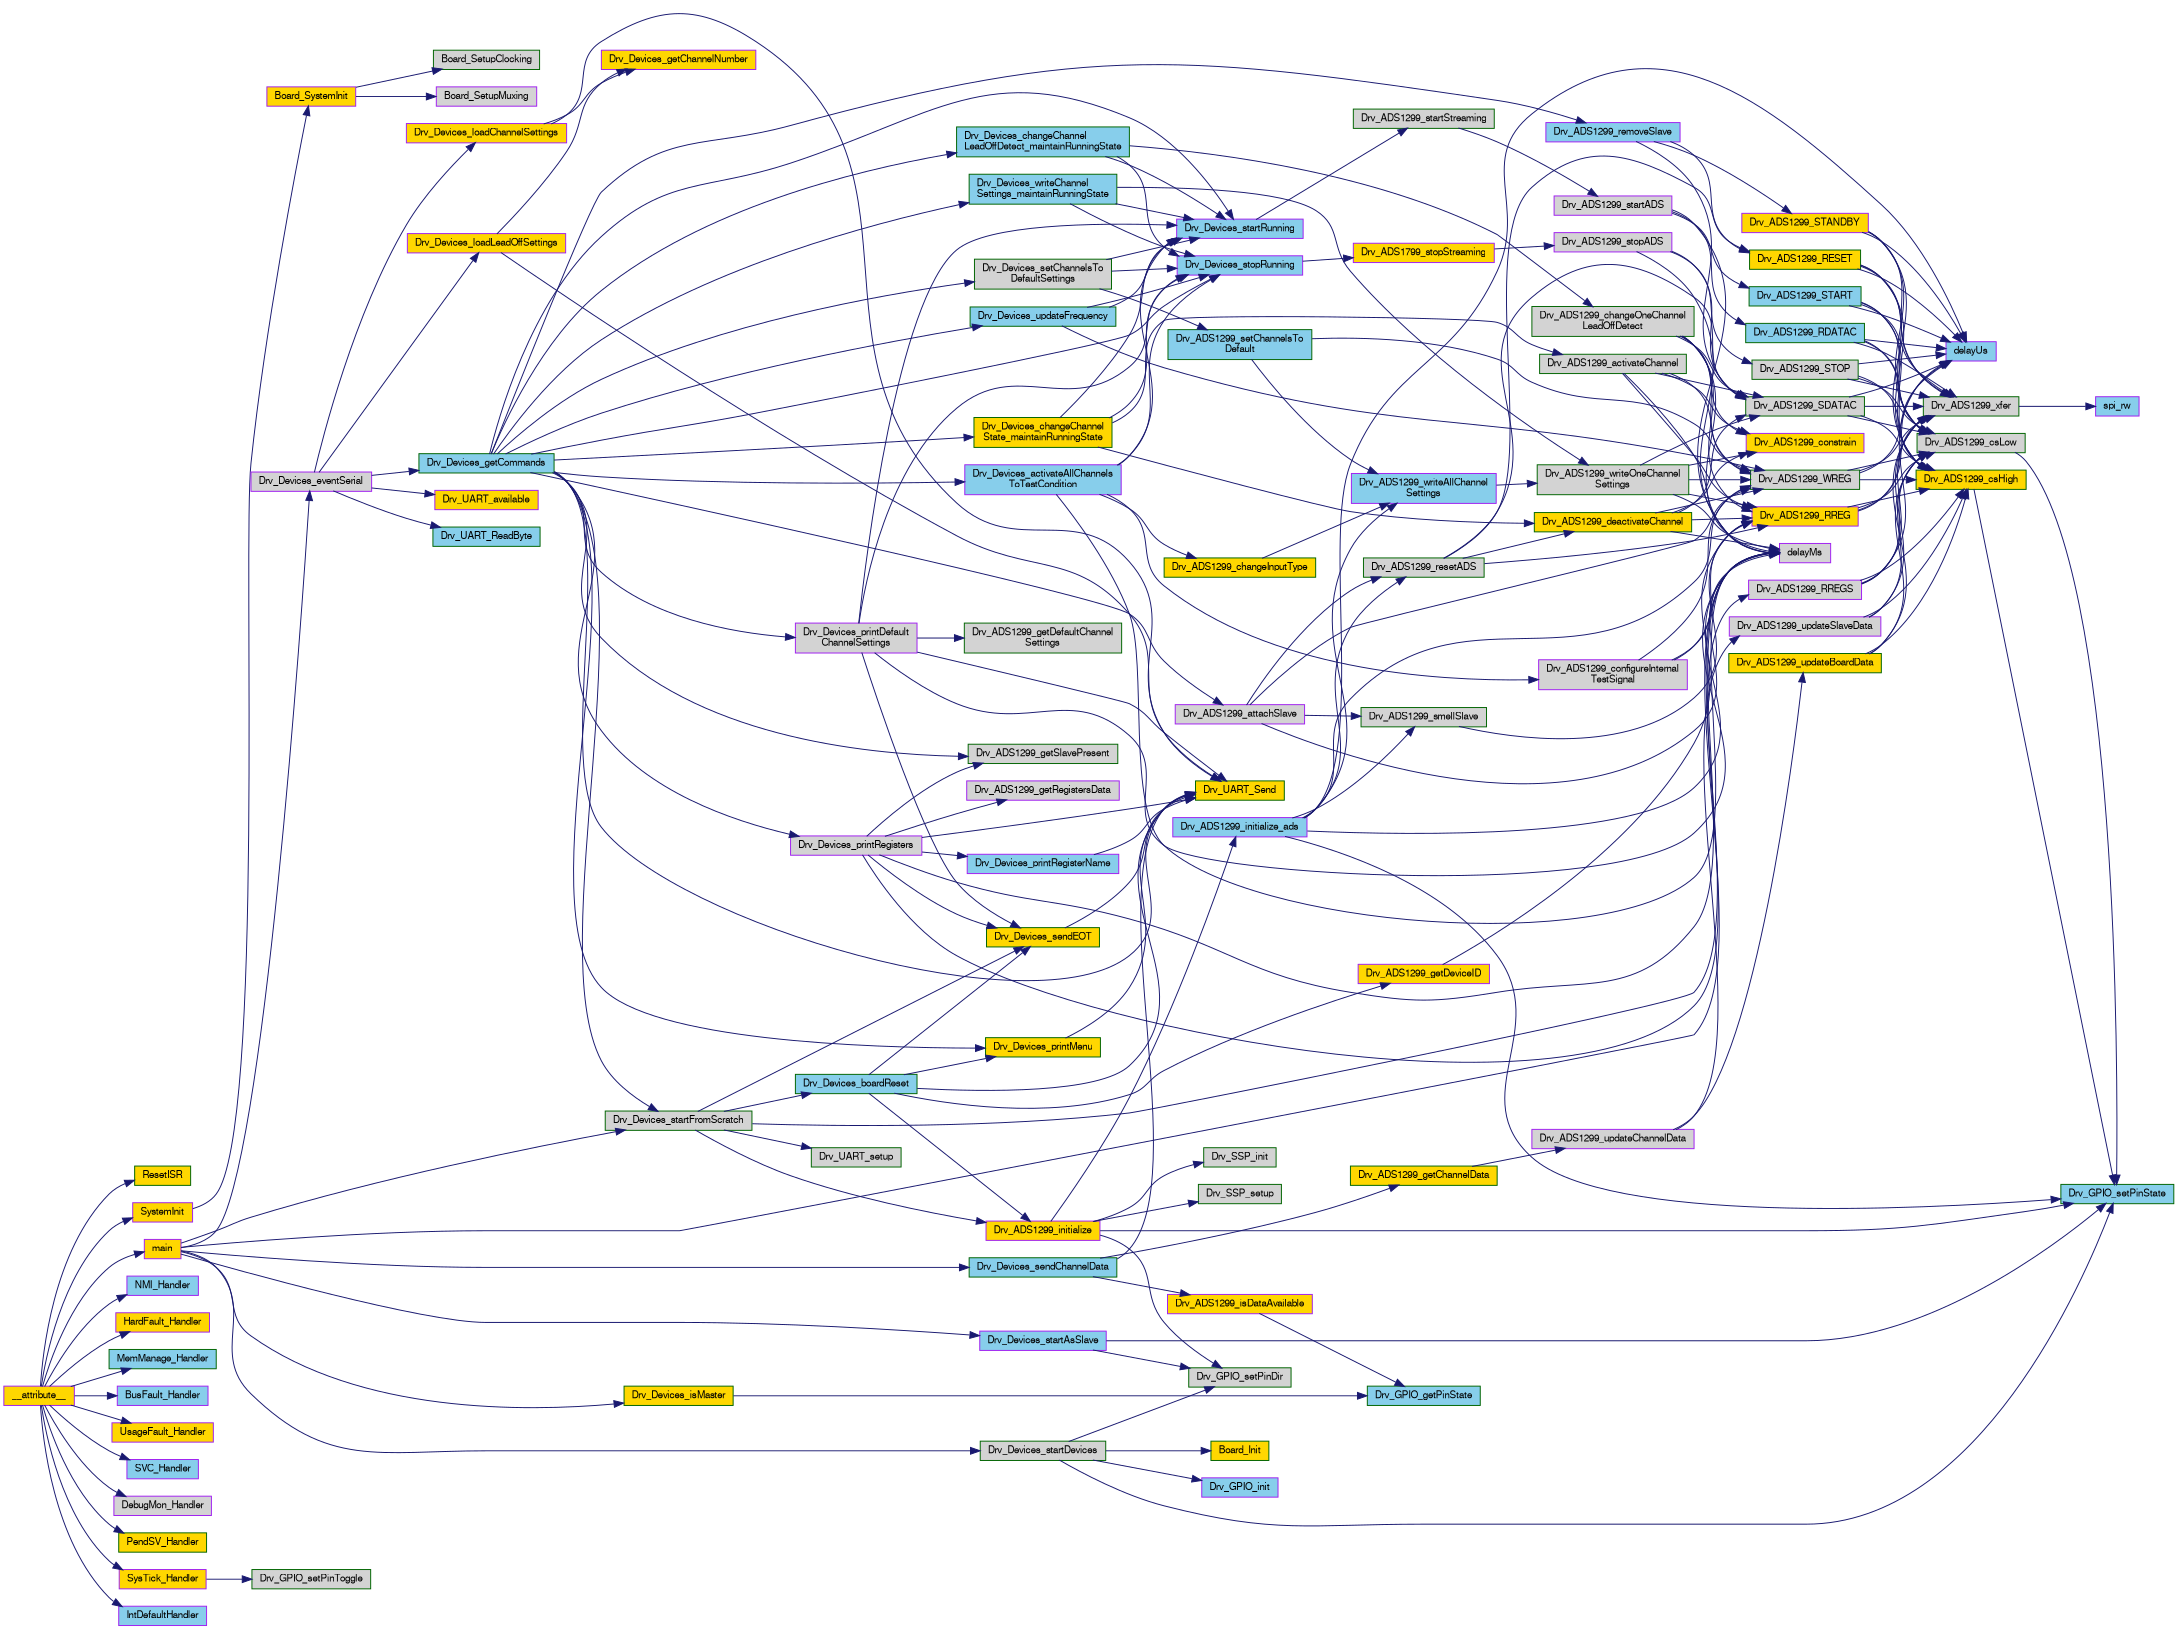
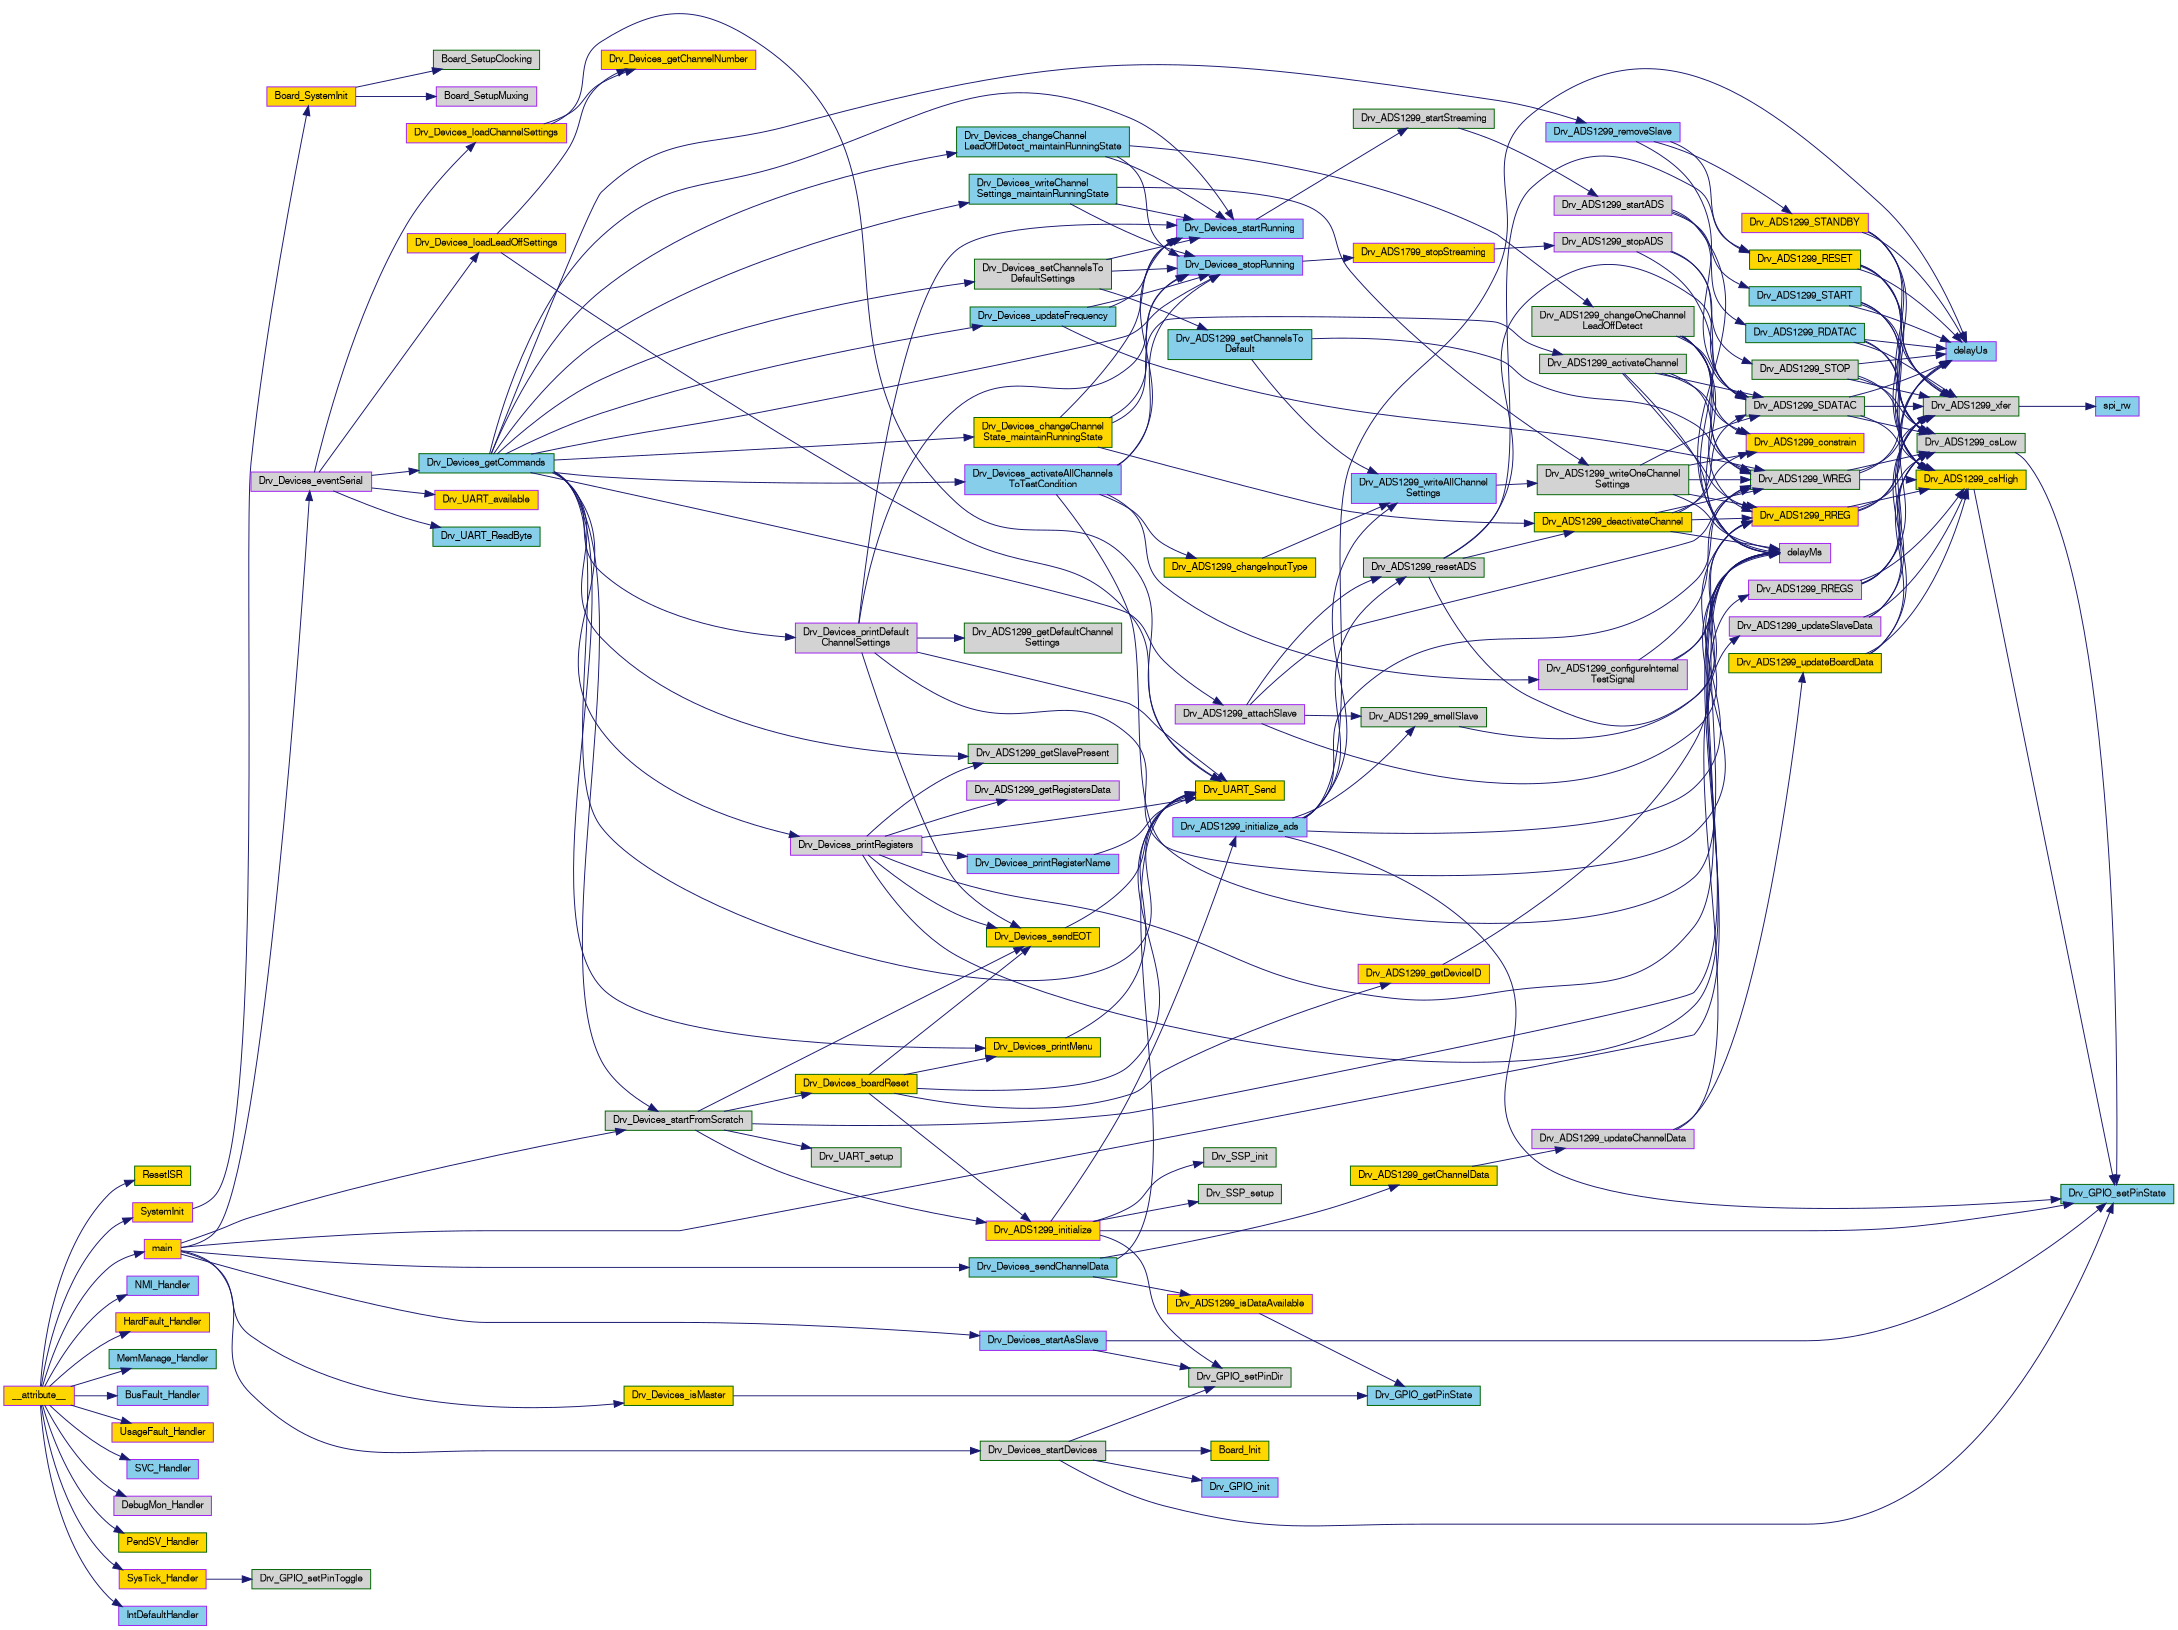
edge "Drv_ADS1299_resetADS" -> "Drv_ADS1299_RREG": now "Drv_ADS1299_resetADS" -> "delayMs"
node "Drv_Devices_boardReset": fillcolor skyblue -> gold
